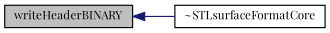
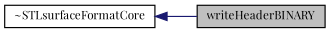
edge "~STLsurfaceFormatCore" -> "writeHeaderBINARY": reversed
